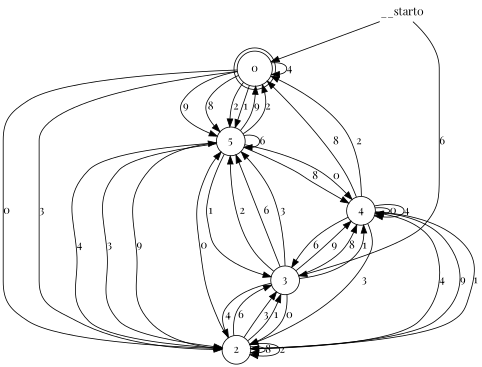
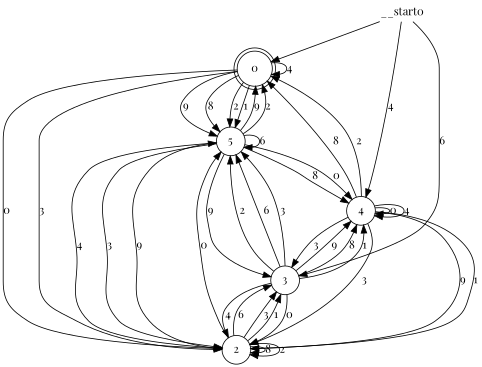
edge "5" -> "3": label "1" -> "9"
edge "4" -> "3": label "6" -> "3"
edge "2" -> "4": now "__start0" -> "4"
